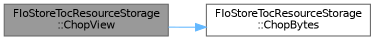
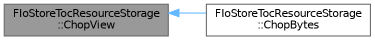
edge "FIoStoreTocResourceStorage ::ChopView" -> "FIoStoreTocResourceStorage ::ChopBytes": reversed
